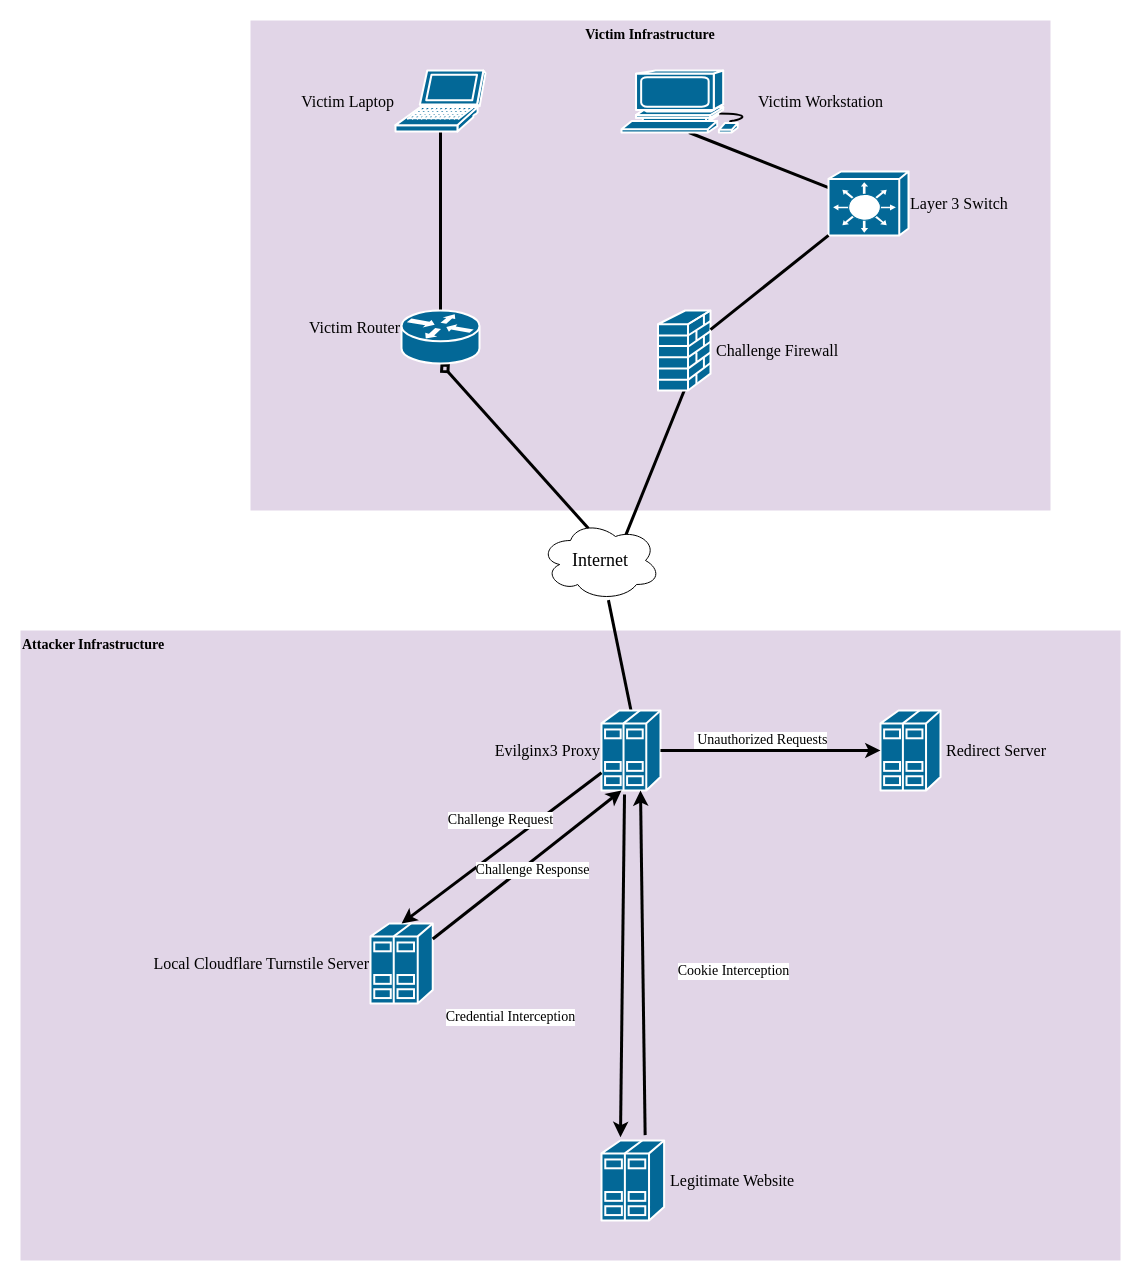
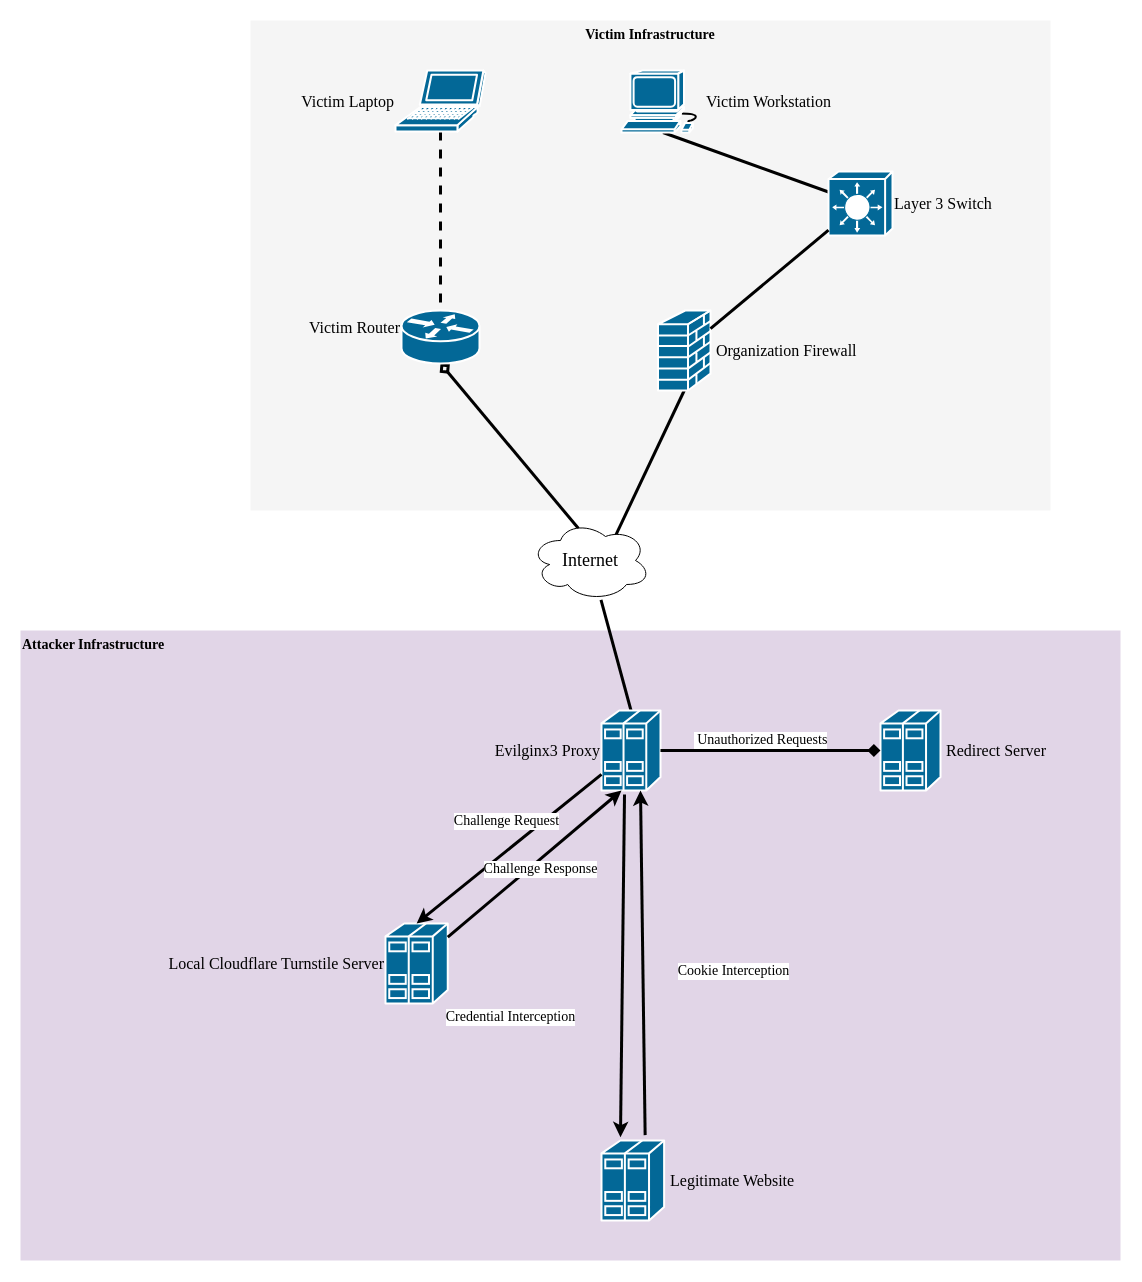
node "Victim Workstation": size 135x62 -> 83x62
node "Layer 3 Switch": size 80x64 -> 64x64
edge "Victim Laptop" -- "Victim Router": style solid -> dashed
node "Victim Infrastructure": fillcolor #e1d5e7 -> #f5f5f5
node "Challenge Firewall": label "Challenge Firewall" -> "Organization Firewall"
node "Internet": moved (601, 561) -> (591, 561)
edge "Evilginx3 Proxy" -> "Redirect Server": arrowhead classic -> diamond
node "Local Cloudflare Turnstile Server": moved (402, 964) -> (417, 964)
